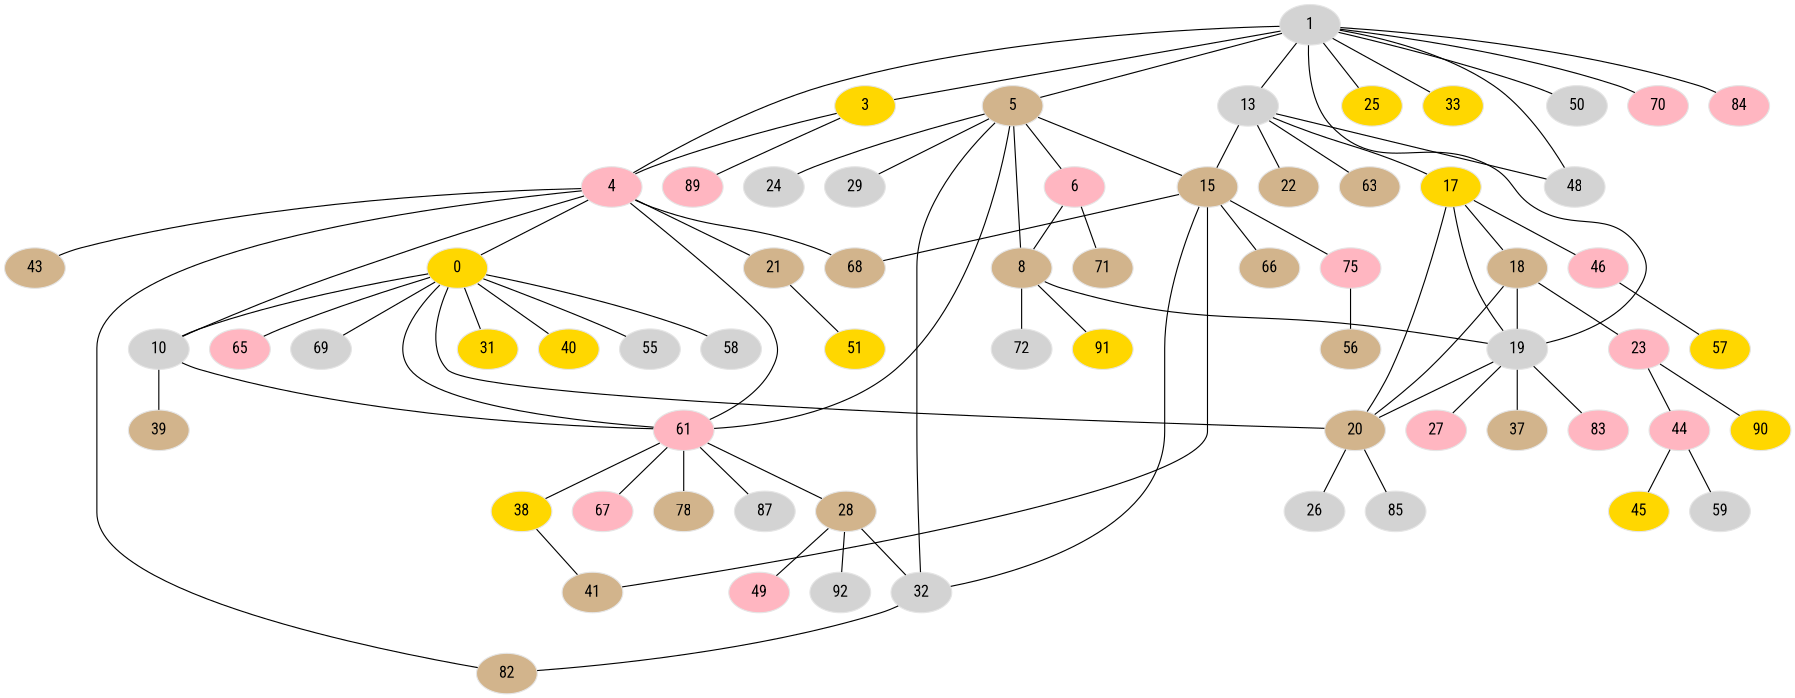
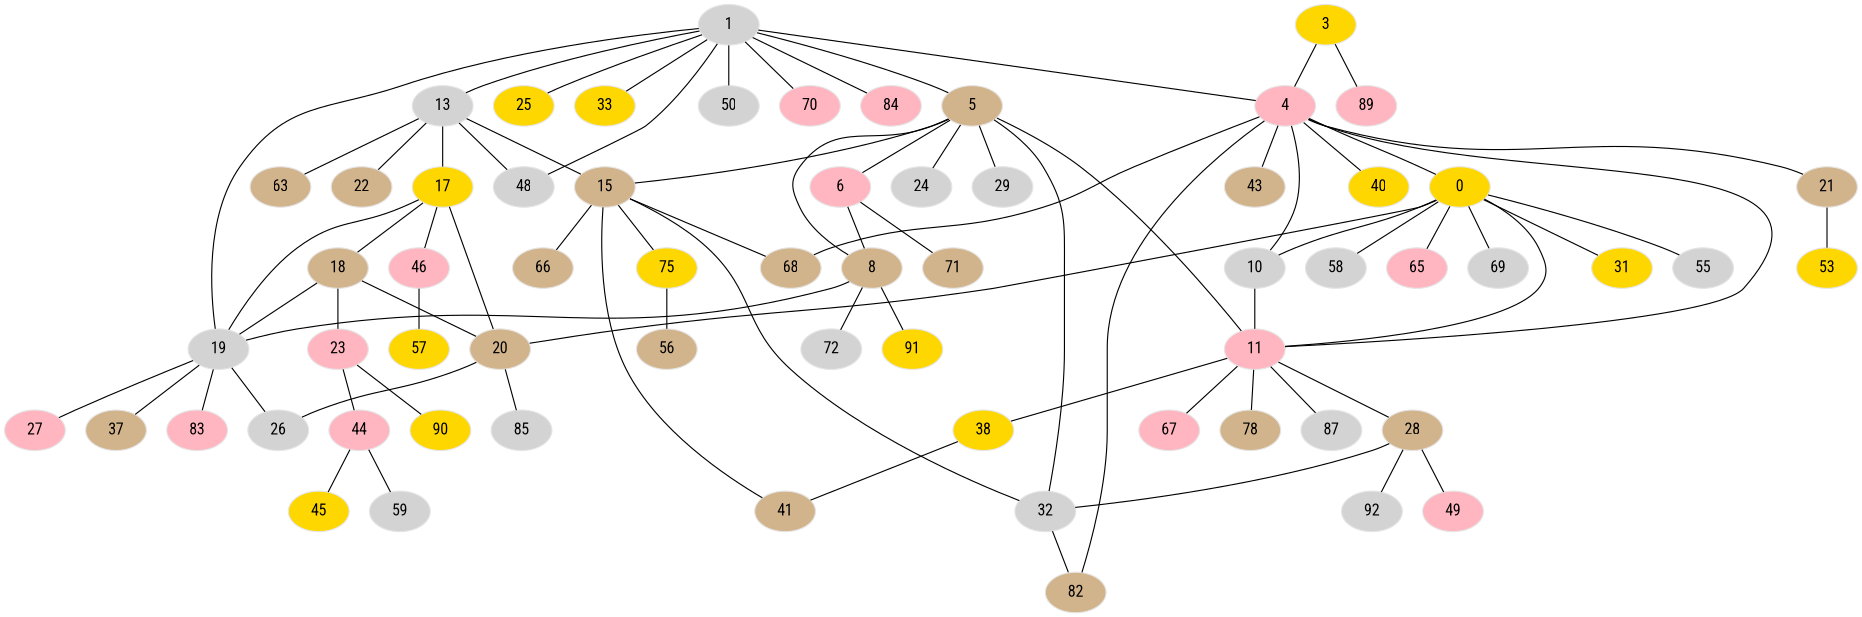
edge "1" -- "3": removed
node "75": fillcolor lightpink -> gold
edge "0" -- "40": now "4" -- "40"
node "51": label "51" -> "53"
edge "19" -- "20": now "19" -- "26"
node "39": removed
node "61": label "61" -> "11"
